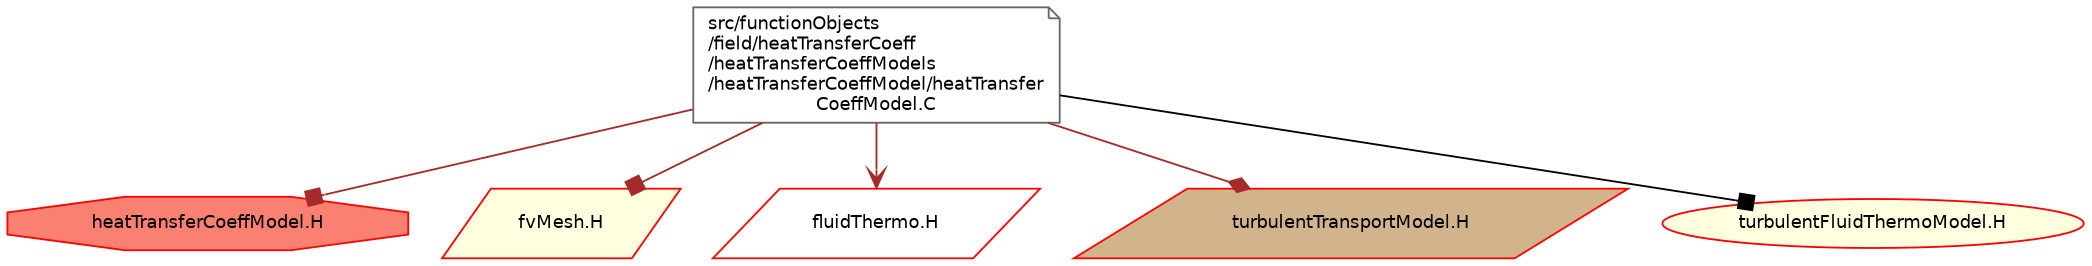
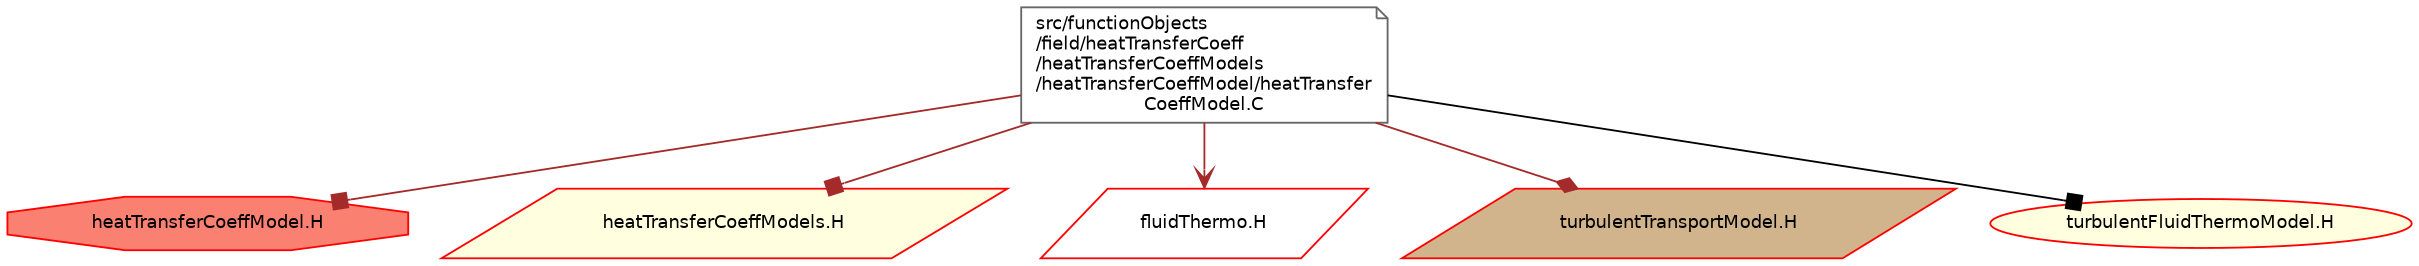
node "fvMesh.H": label "fvMesh.H" -> "heatTransferCoeffModels.H"
